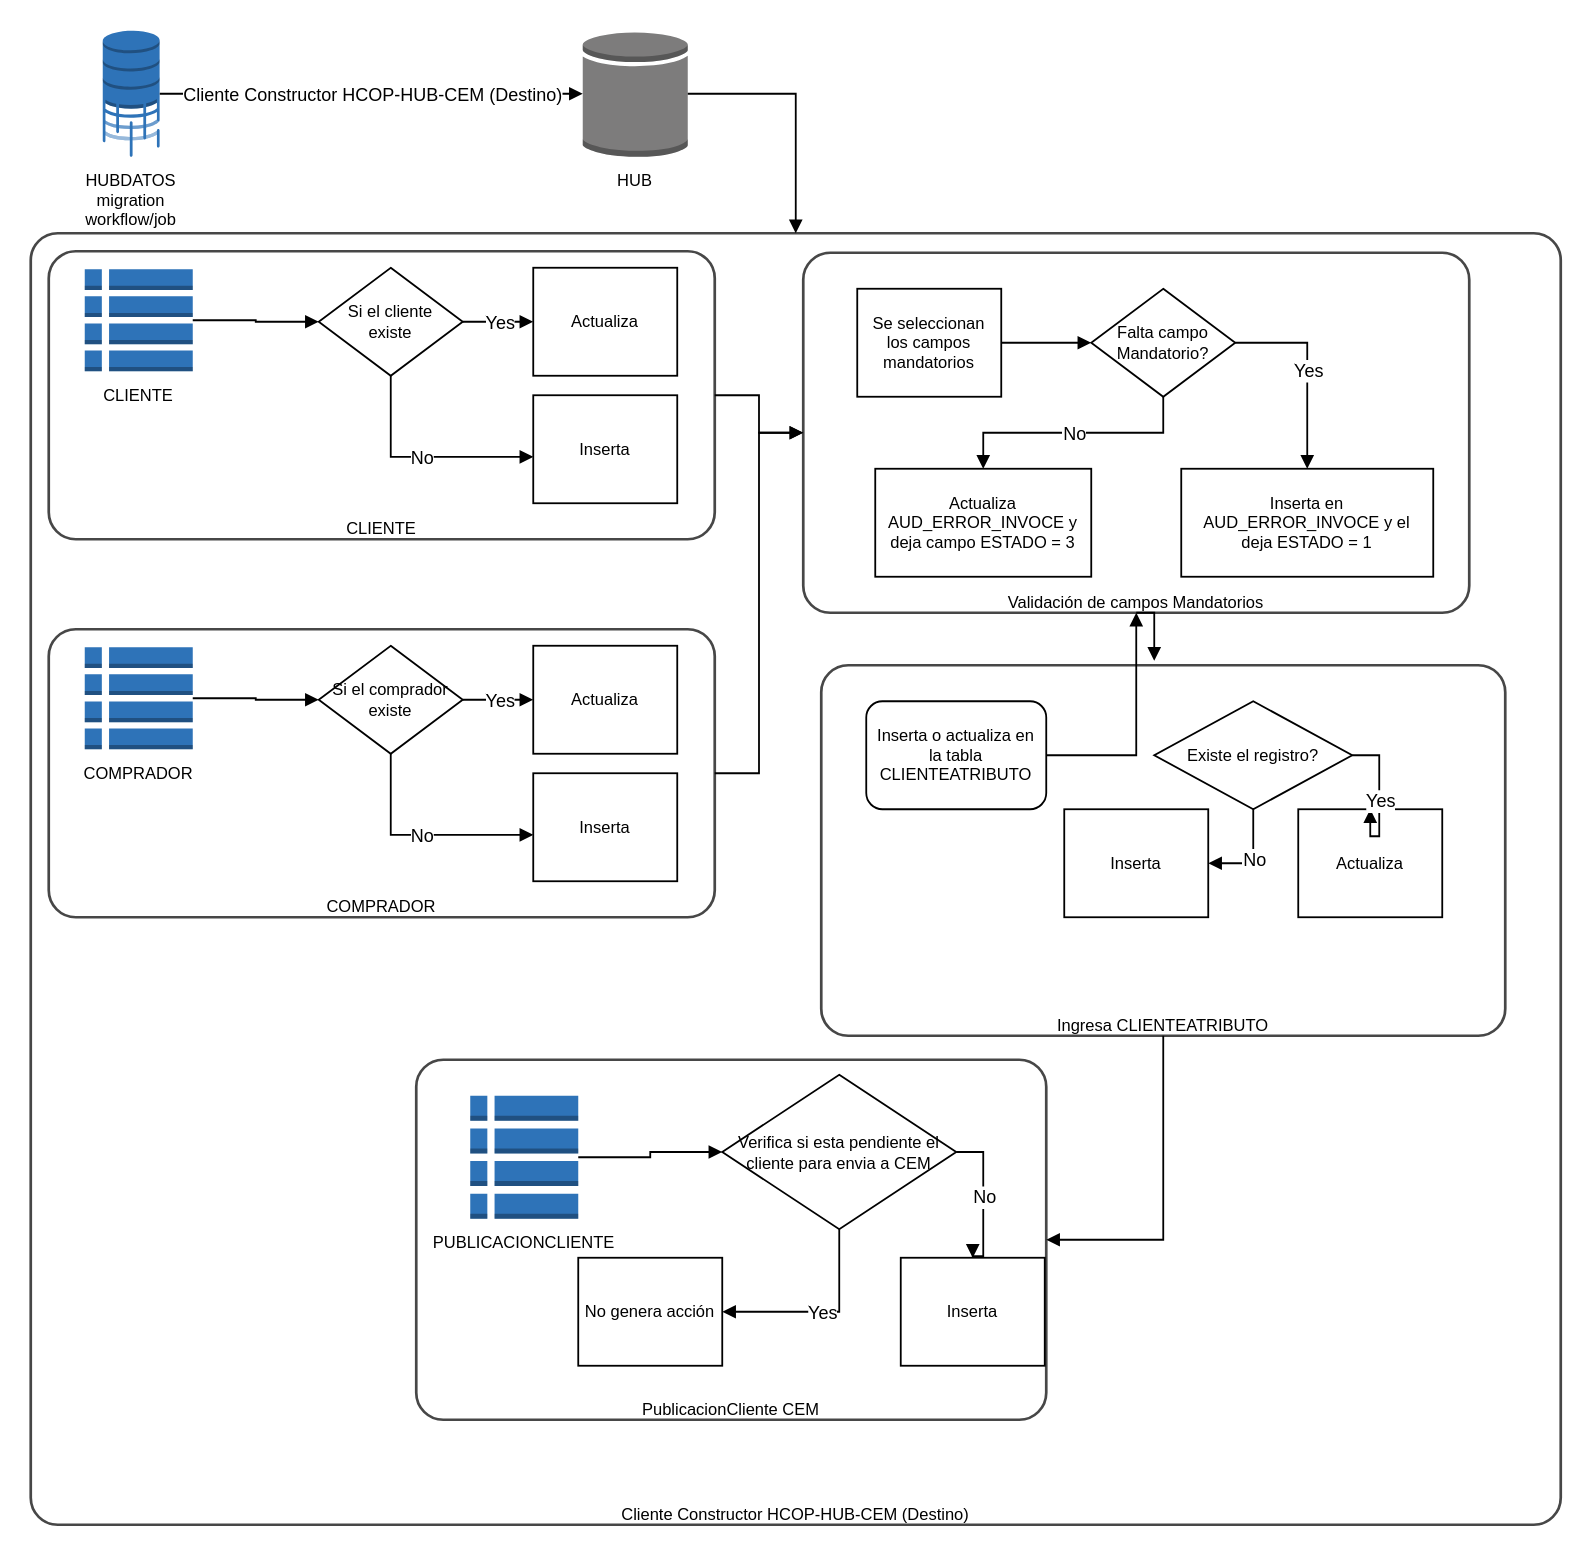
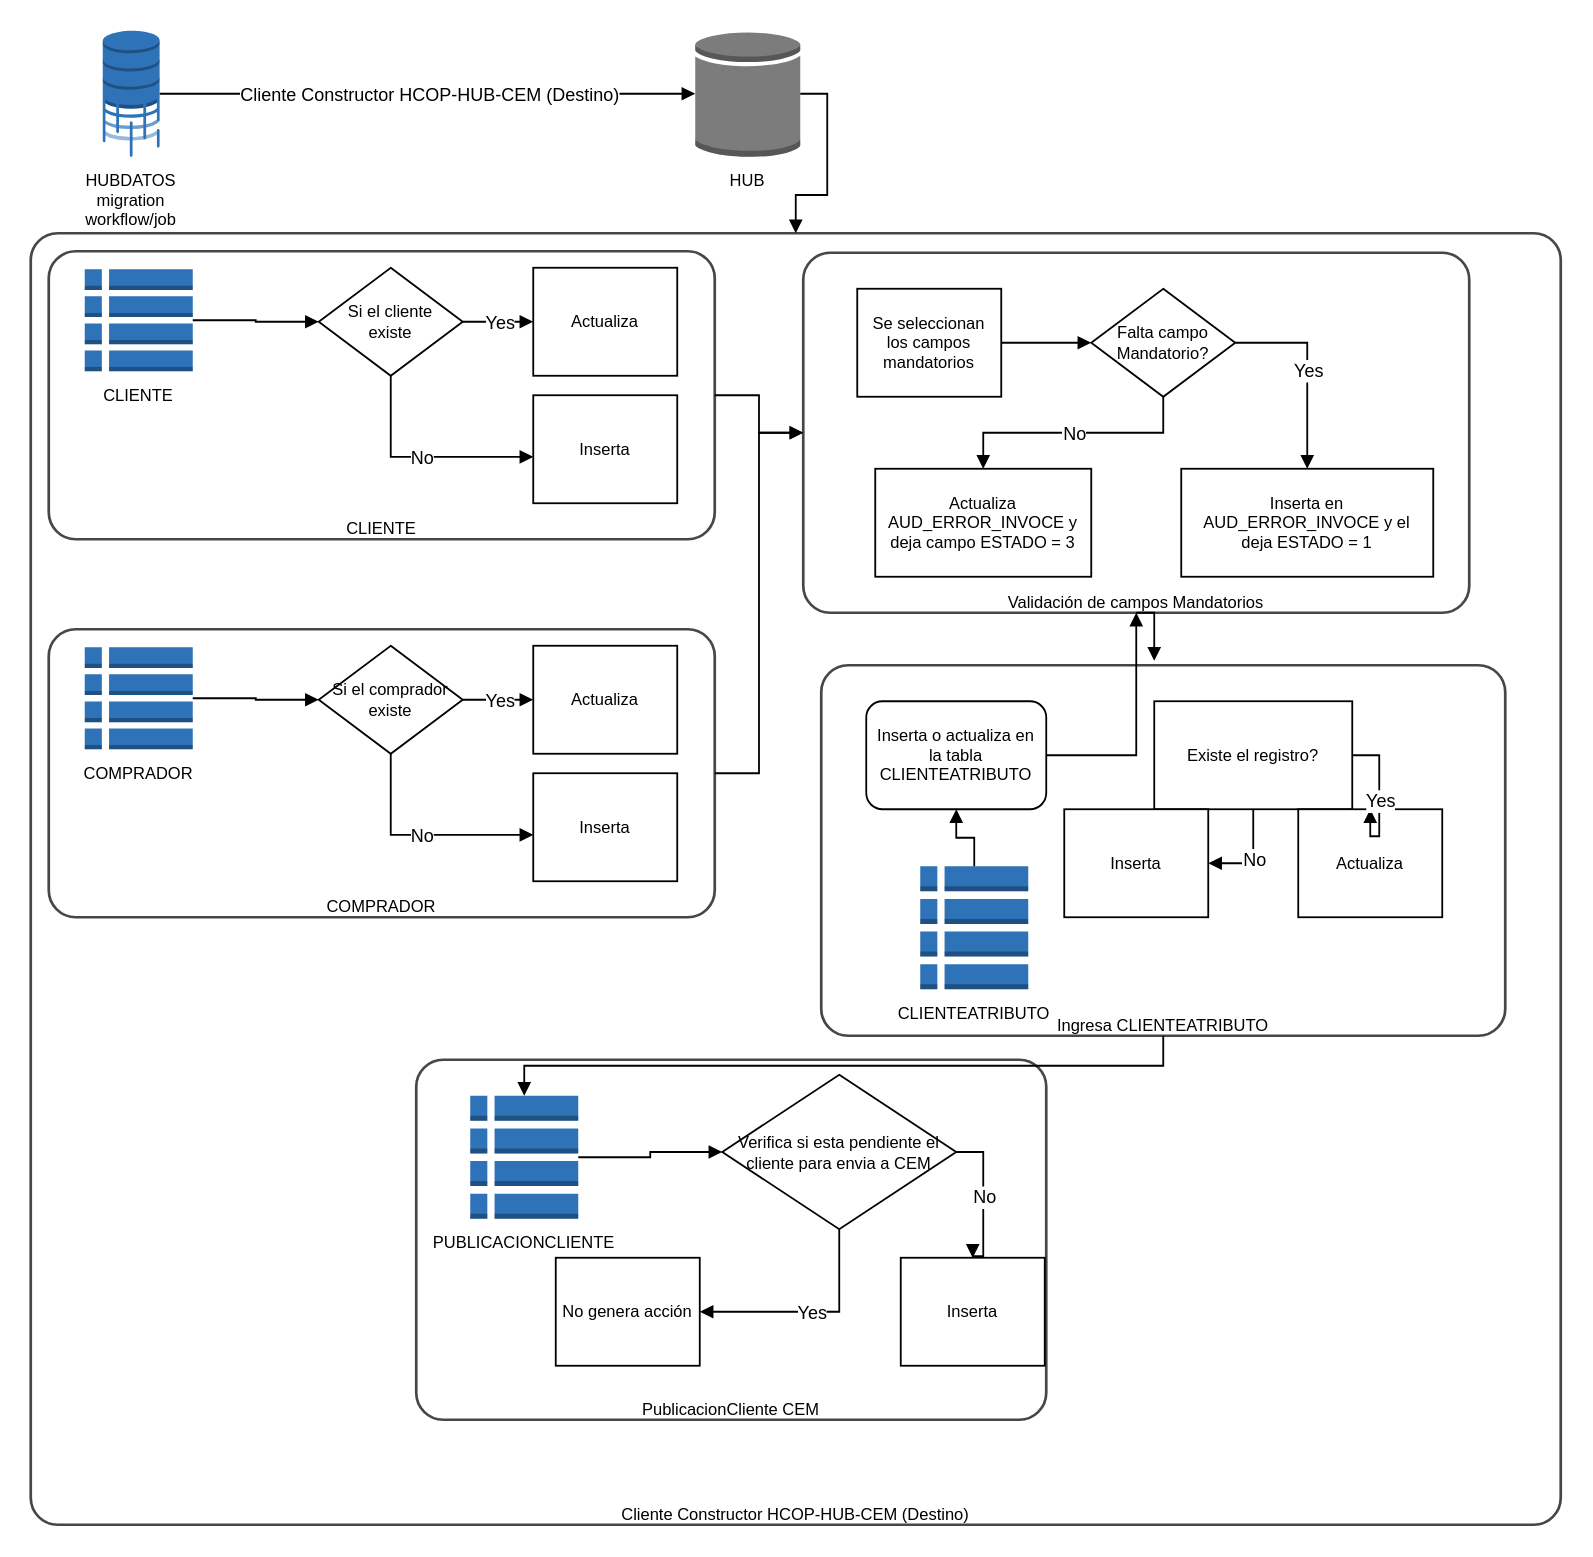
node "HUB": moved (635, 94) -> (748, 94)
node "Existe el registro?": shape diamond -> rectangle
edge "CLIENTEATRIBUTO" -> "Inserta o actualiza en la tabla CLIENTEATRIBUTO": added
node "CLIENTEATRIBUTO": added
edge "Ingresa CLIENTEATRIBUTO" -> "PublicacionCliente CEM": now "Ingresa CLIENTEATRIBUTO" -> "PUBLICACIONCLIENTE"
node "No genera acción": moved (650, 1312) -> (628, 1312)
